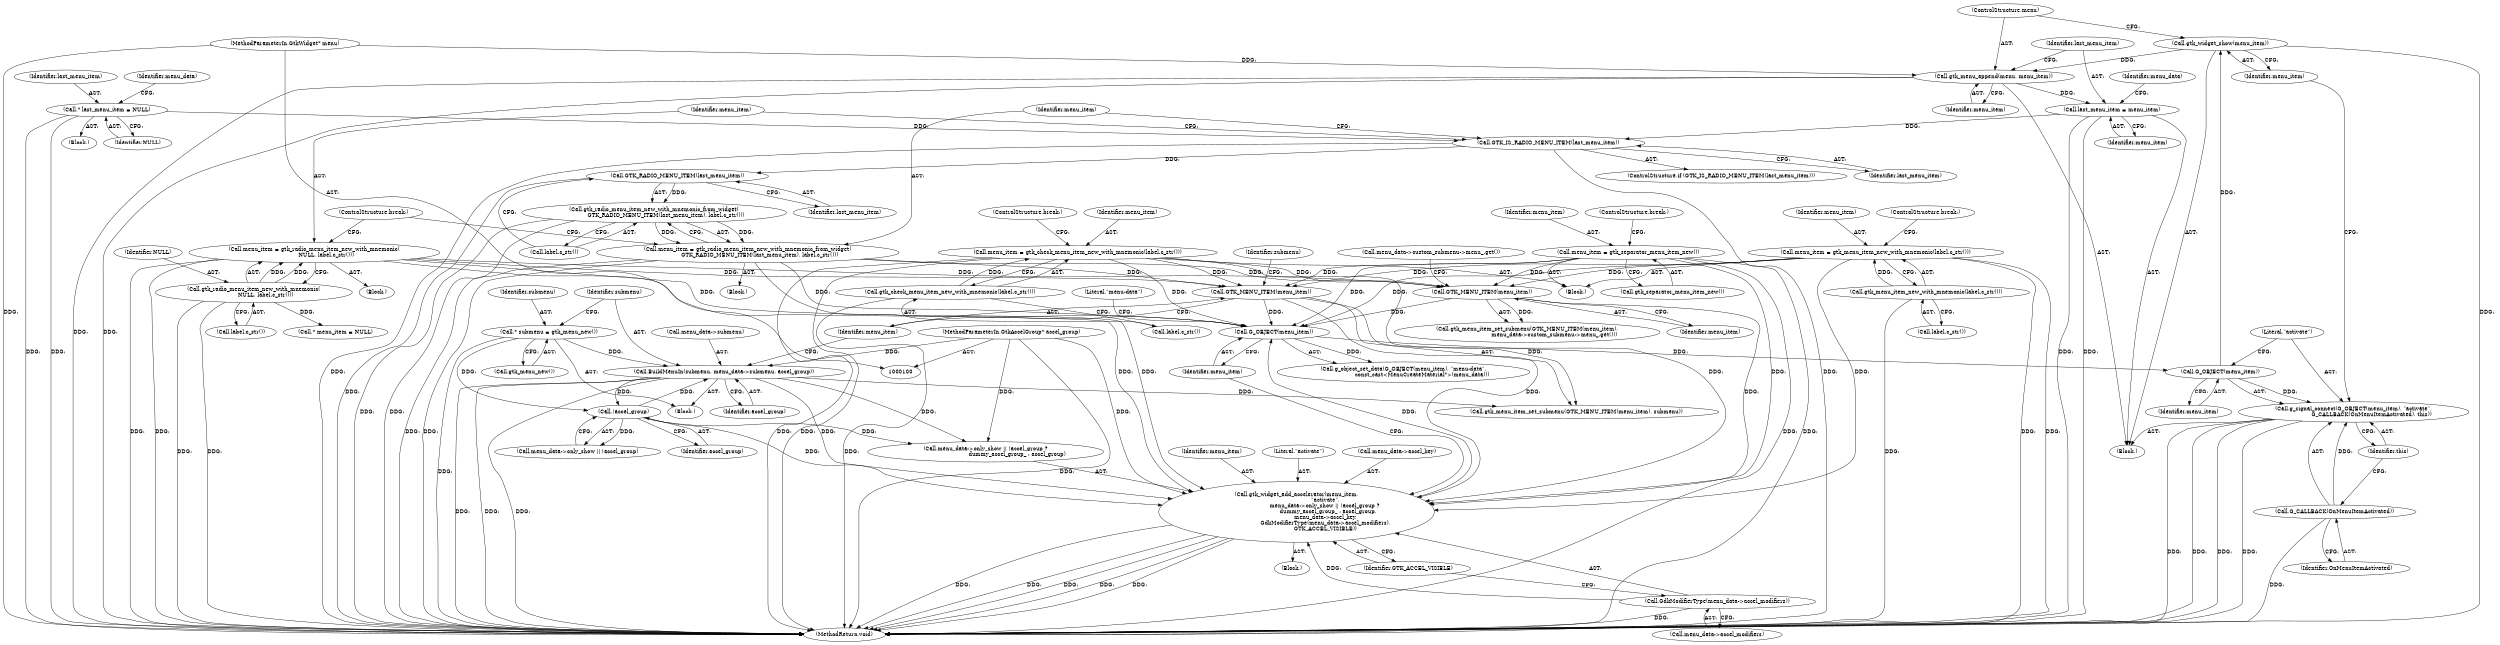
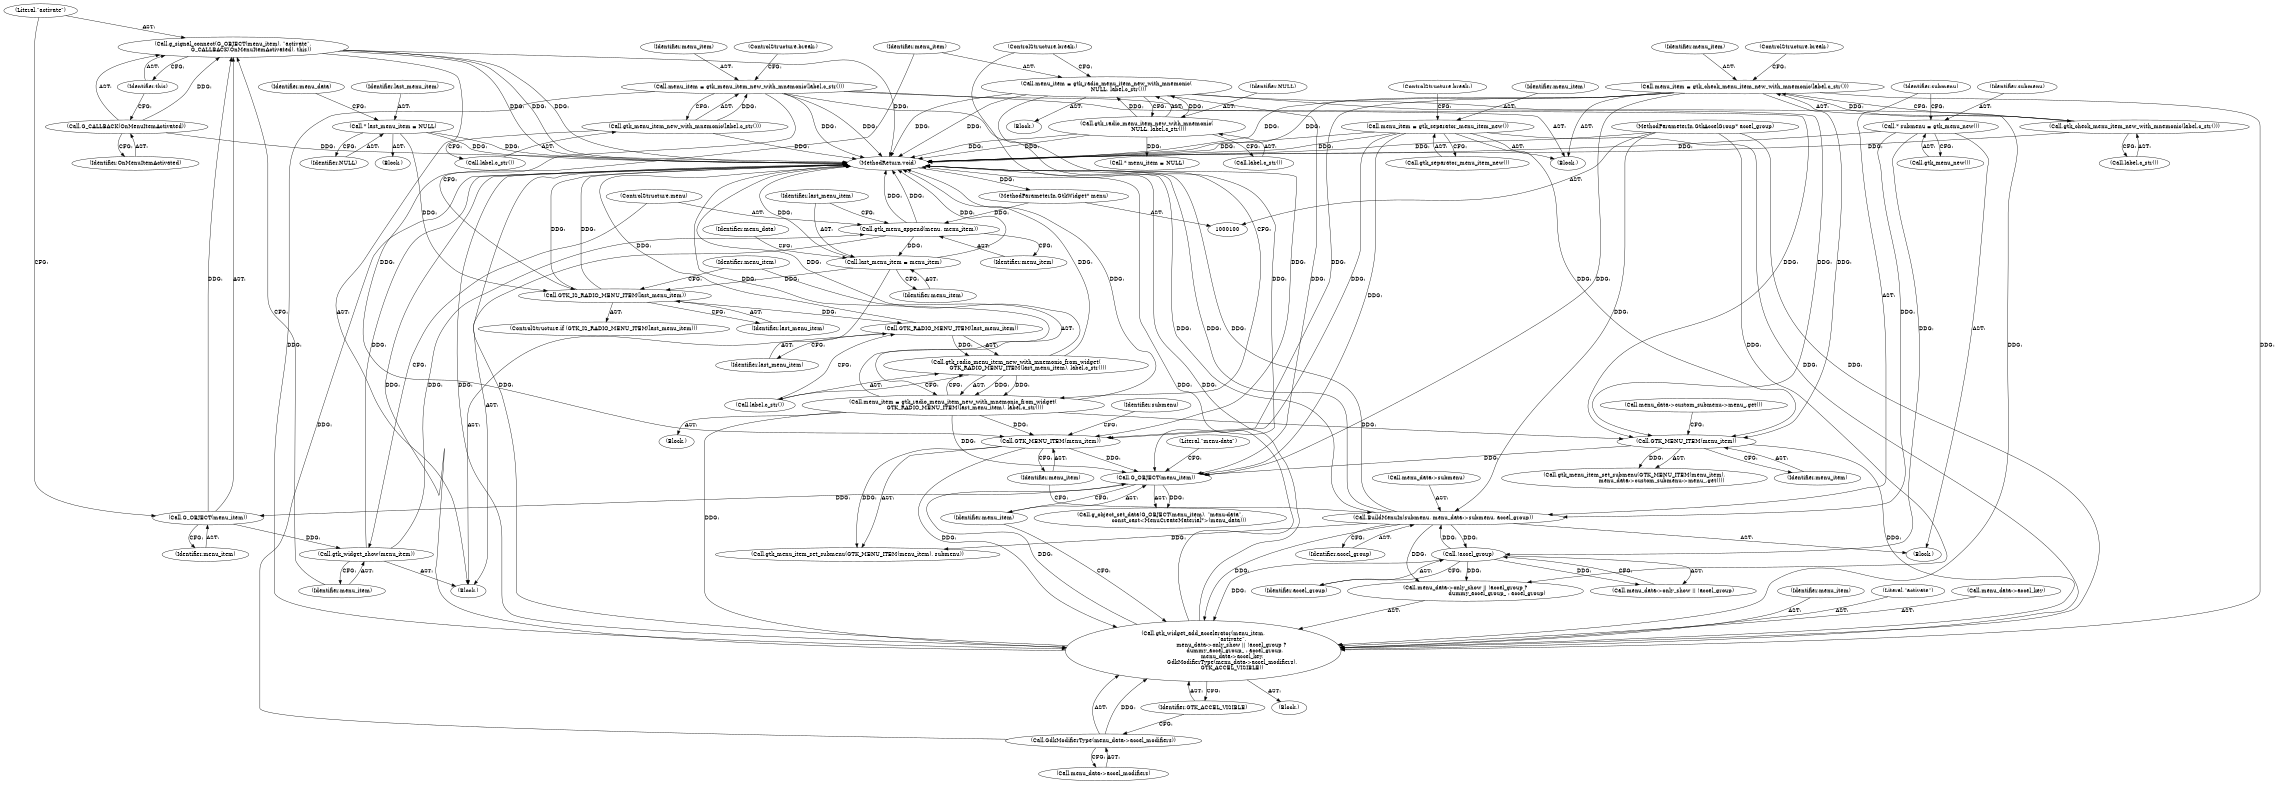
edge "(MethodParameterIn,GtkWidget* menu)" -> "(MethodReturn,void)": reversed
